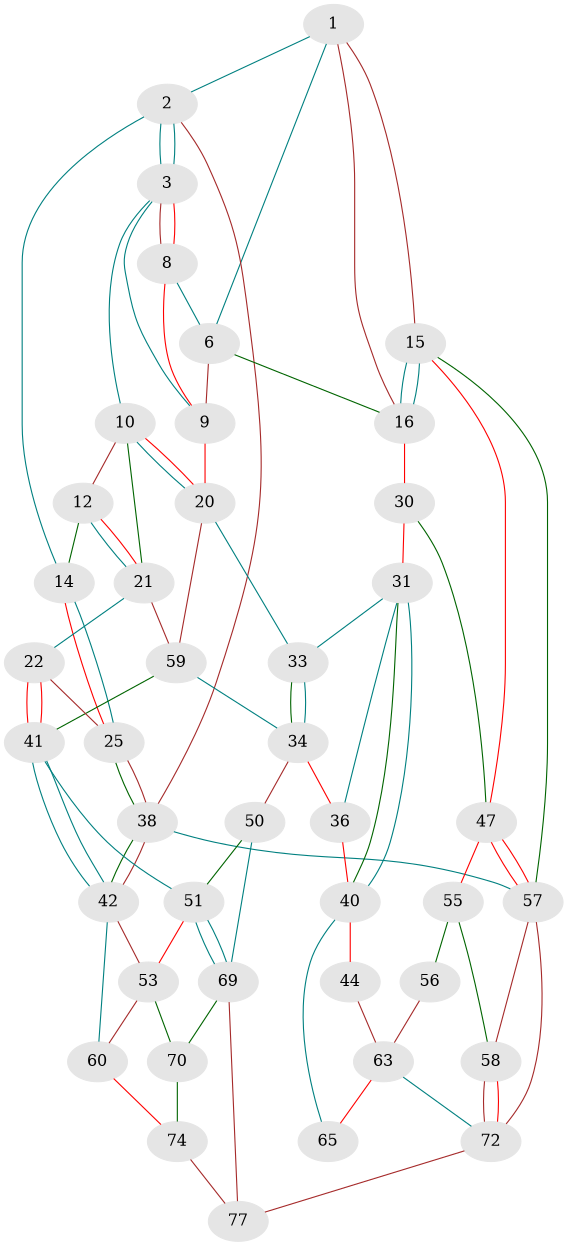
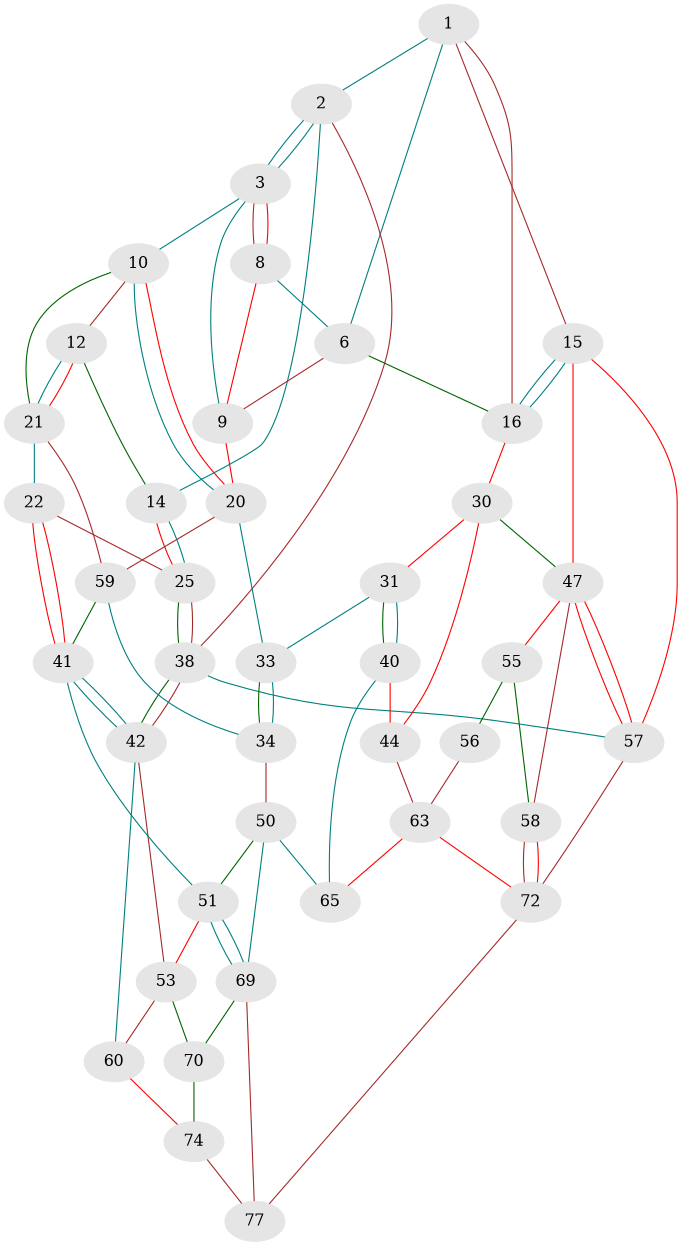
edge "15" -- "57": color darkgreen -> red
edge "30" -- "44": added
node "36": removed
edge "50" -- "65": added
edge "57" -- "58": now "47" -- "58"
edge "63" -- "72": color teal -> red
